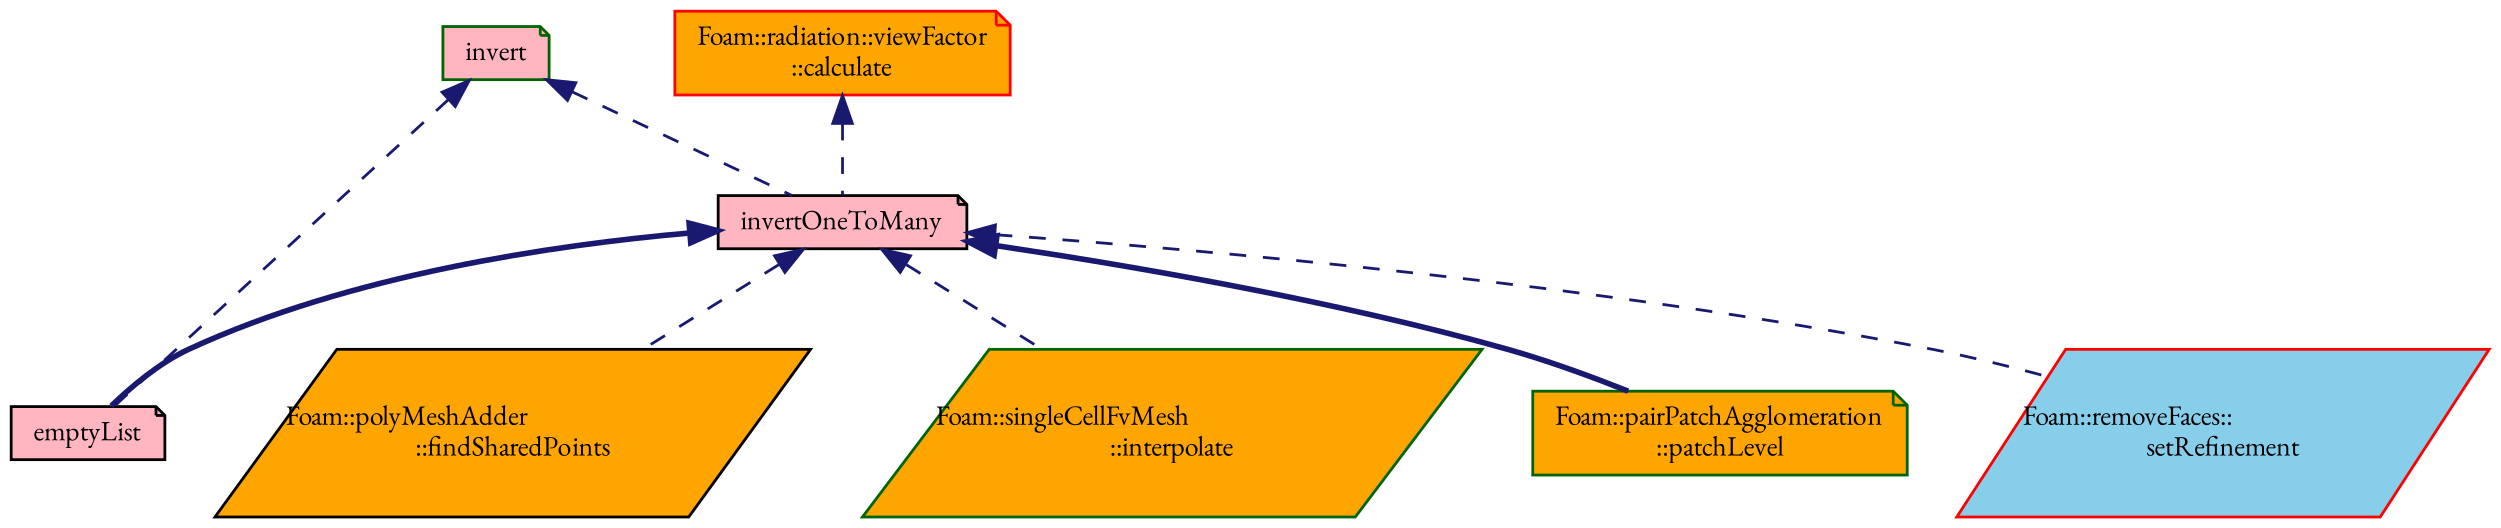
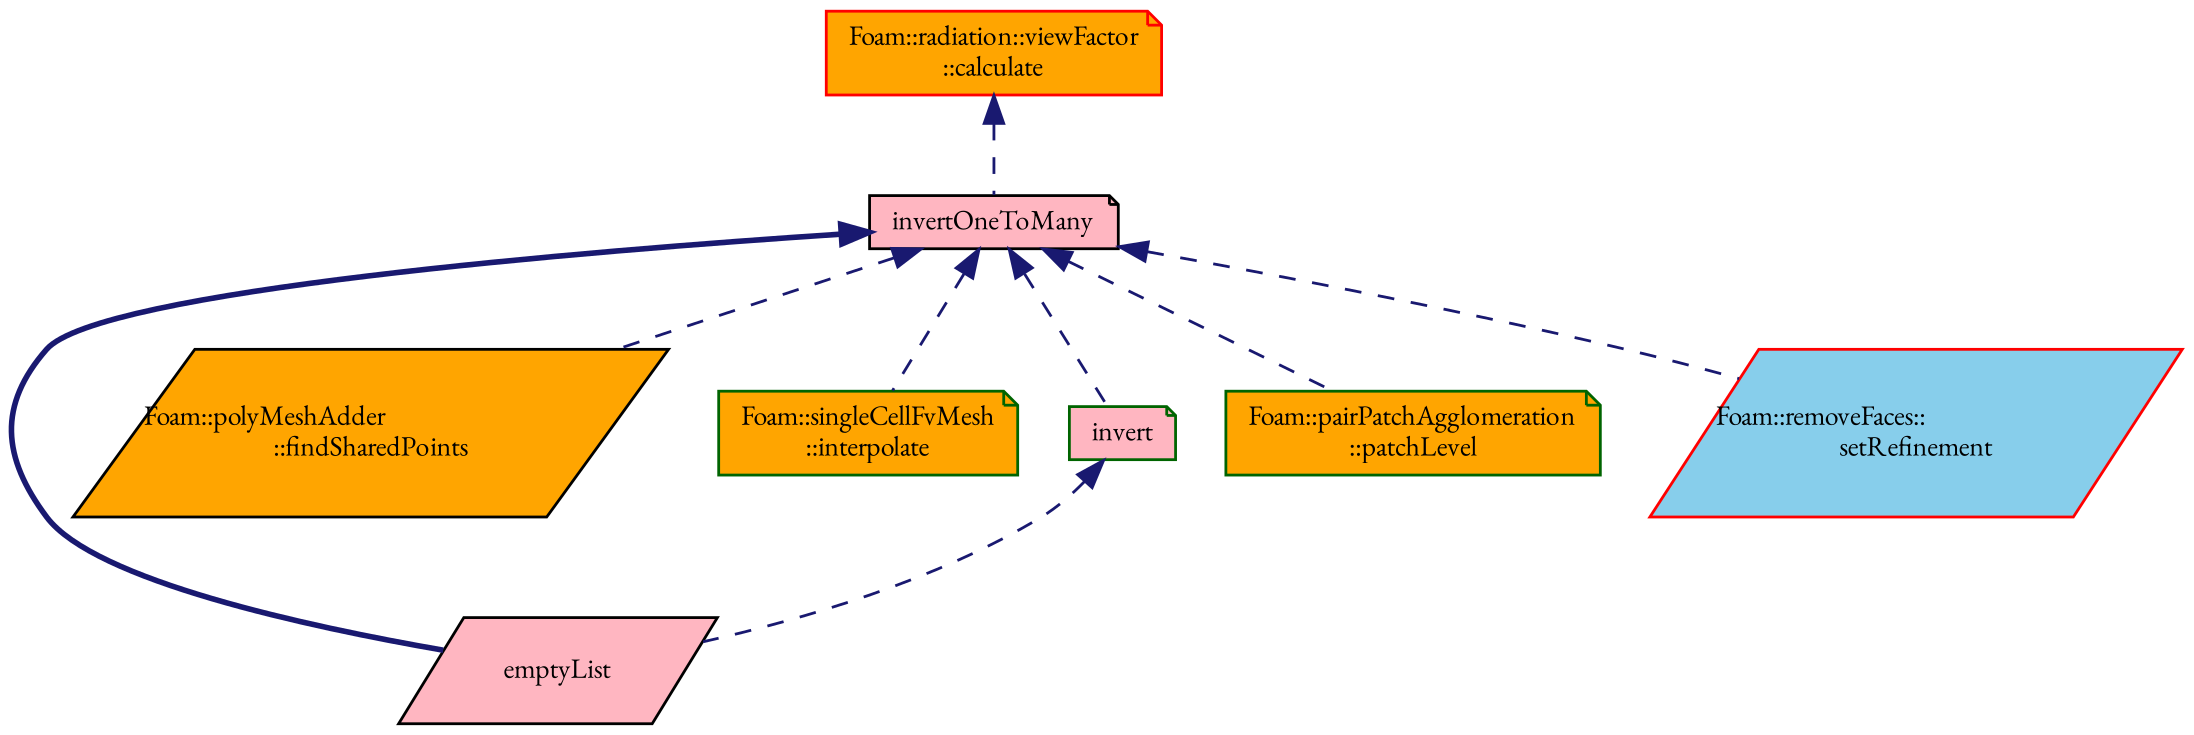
edge "invertOneToMany" -> "invert": reversed
edge "Foam::pairPatchAgglomeration ::patchLevel" -> "invertOneToMany": style bold -> dashed
node "emptyList": shape note -> parallelogram
node "Foam::singleCellFvMesh ::interpolate": shape parallelogram -> note
